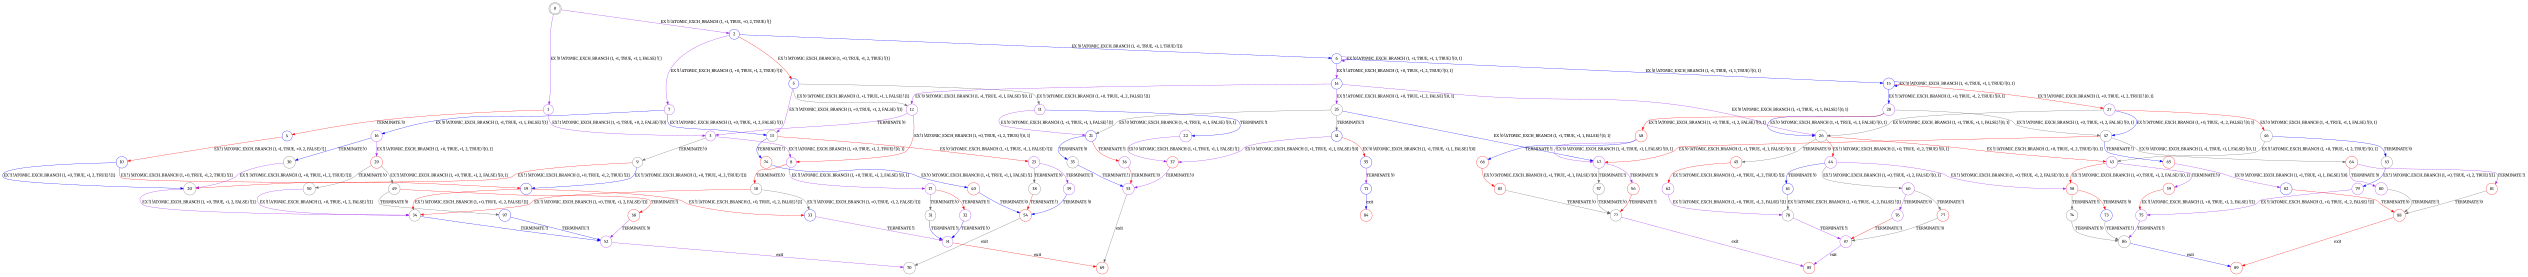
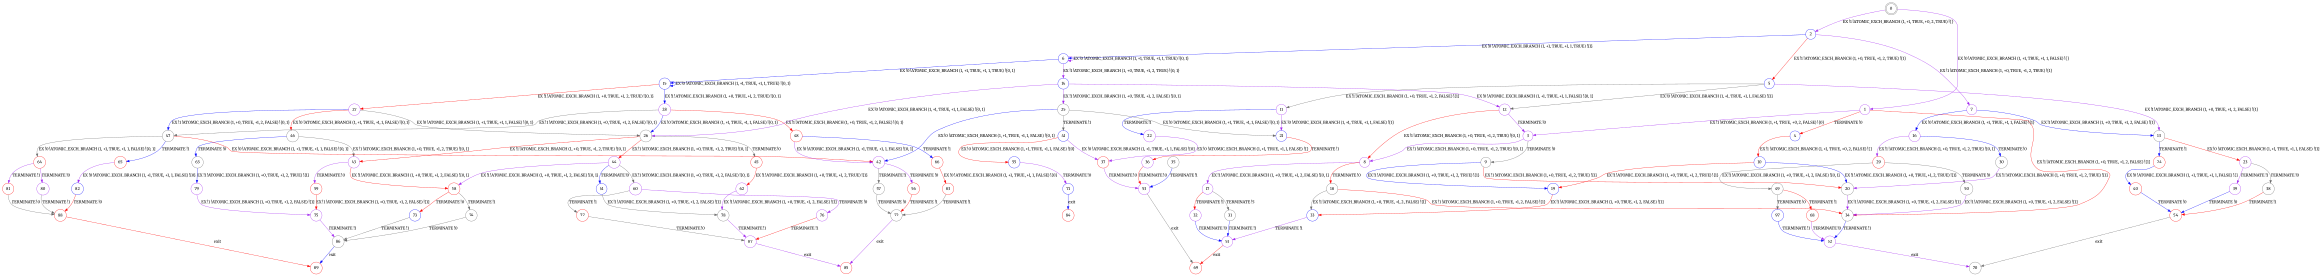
edge "21" -> "35": removed, label "TERMINATE !0"
edge "19" -> "34": now "1" -> "34"
edge "17" -> "31": label "TERMINATE !0" -> "TERMINATE !5"
edge "83" -> "72": label "TERMINATE !0" -> "TERMINATE !1"
